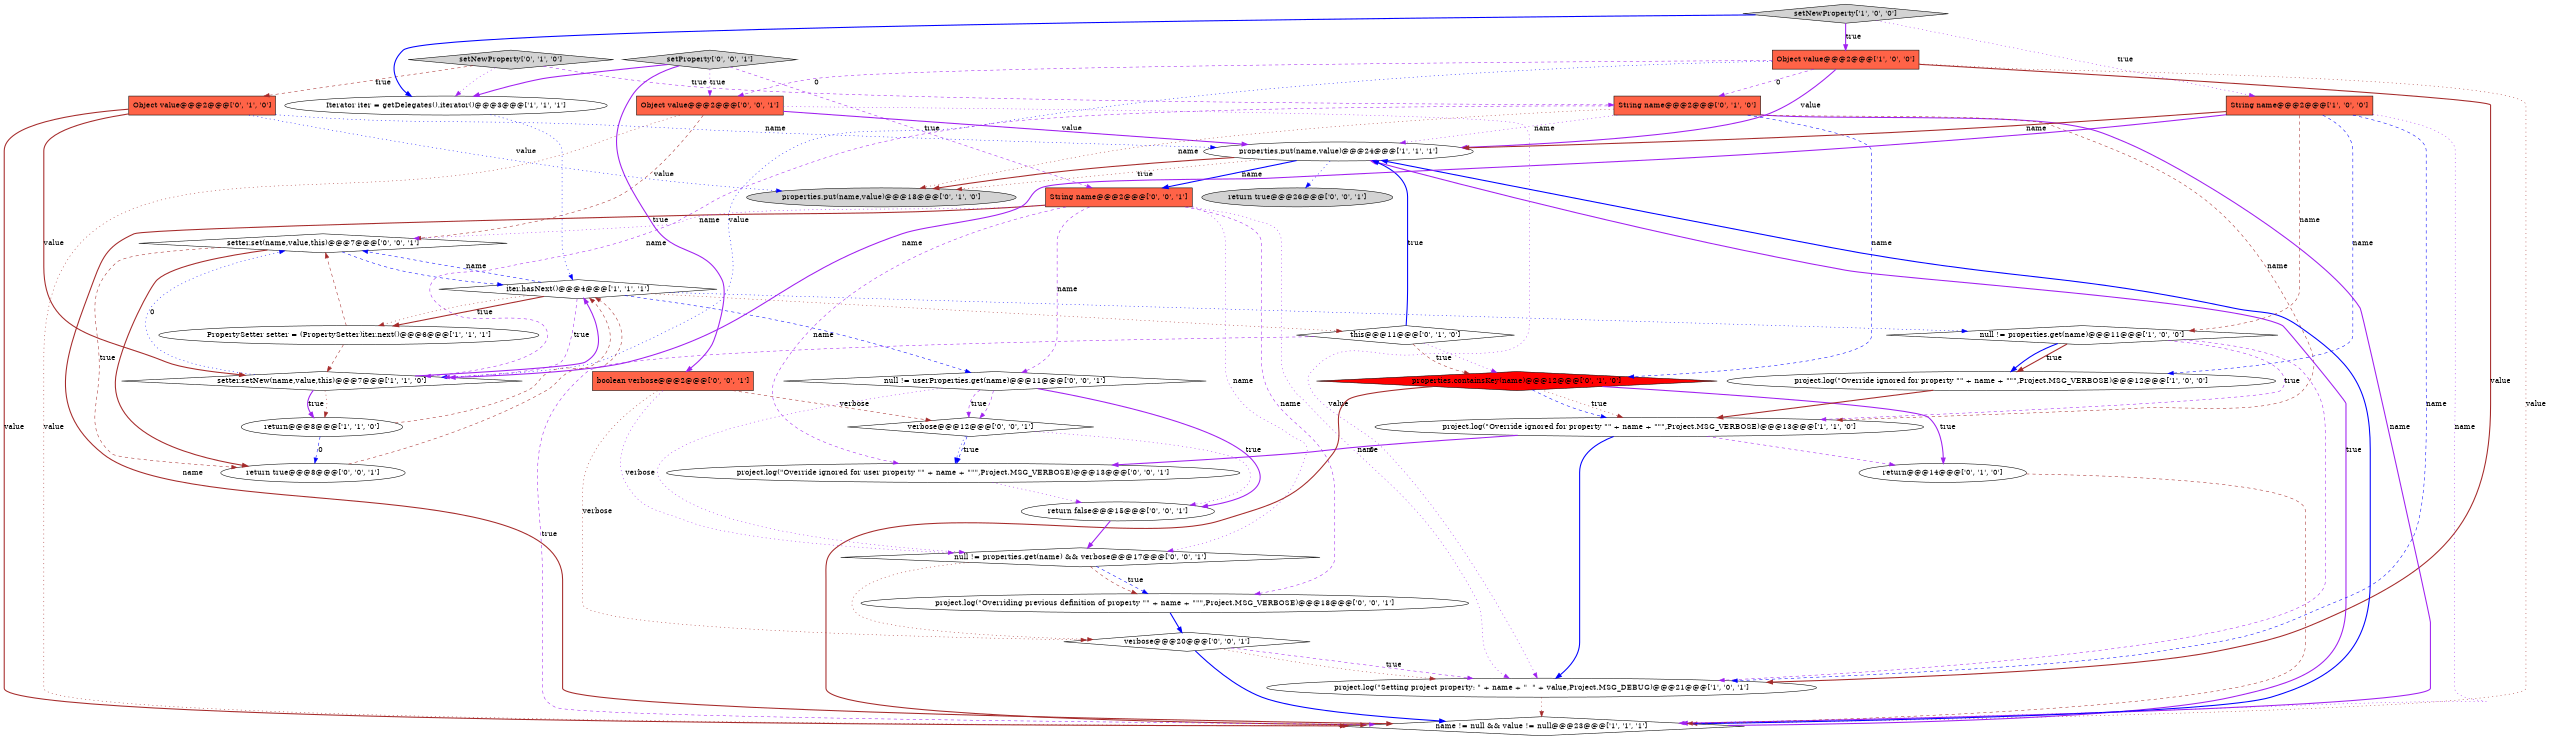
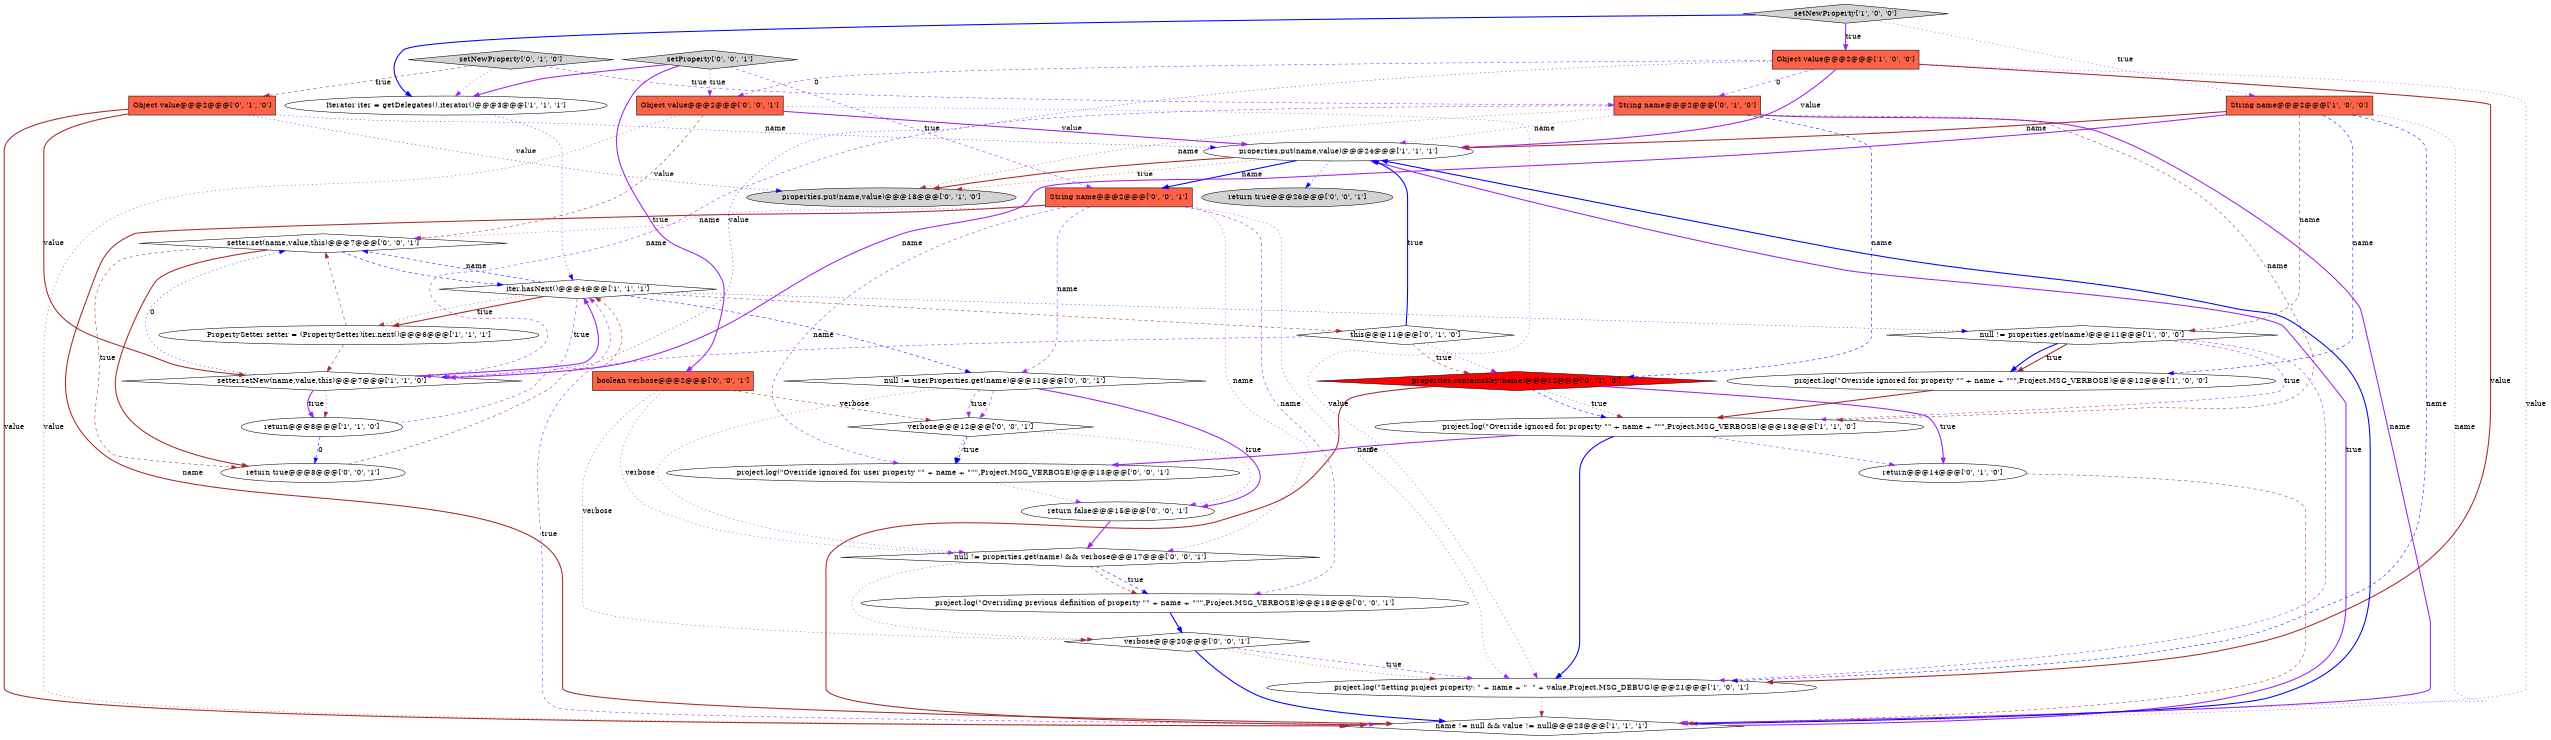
edge "iter.hasNext()@@@4@@@['1', '1', '1']" -> "this@@@11@@@['0', '1', '0']": style dotted -> dashed
edge "return@@@8@@@['1', '1', '0']" -> "iter.hasNext()@@@4@@@['1', '1', '1']": color brown -> purple
edge "Object value@@@2@@@['1', '0', '0']" -> "name != null && value != null@@@23@@@['1', '1', '1']": color brown -> purple
